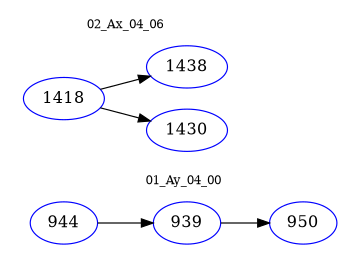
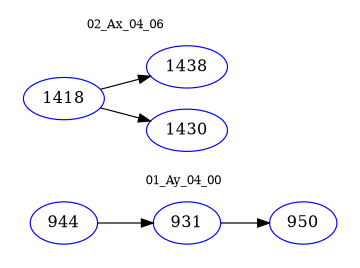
node "939": label "939" -> "931"
